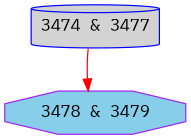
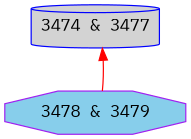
edge "3474 & 3477" -> "3478 & 3479": reversed
